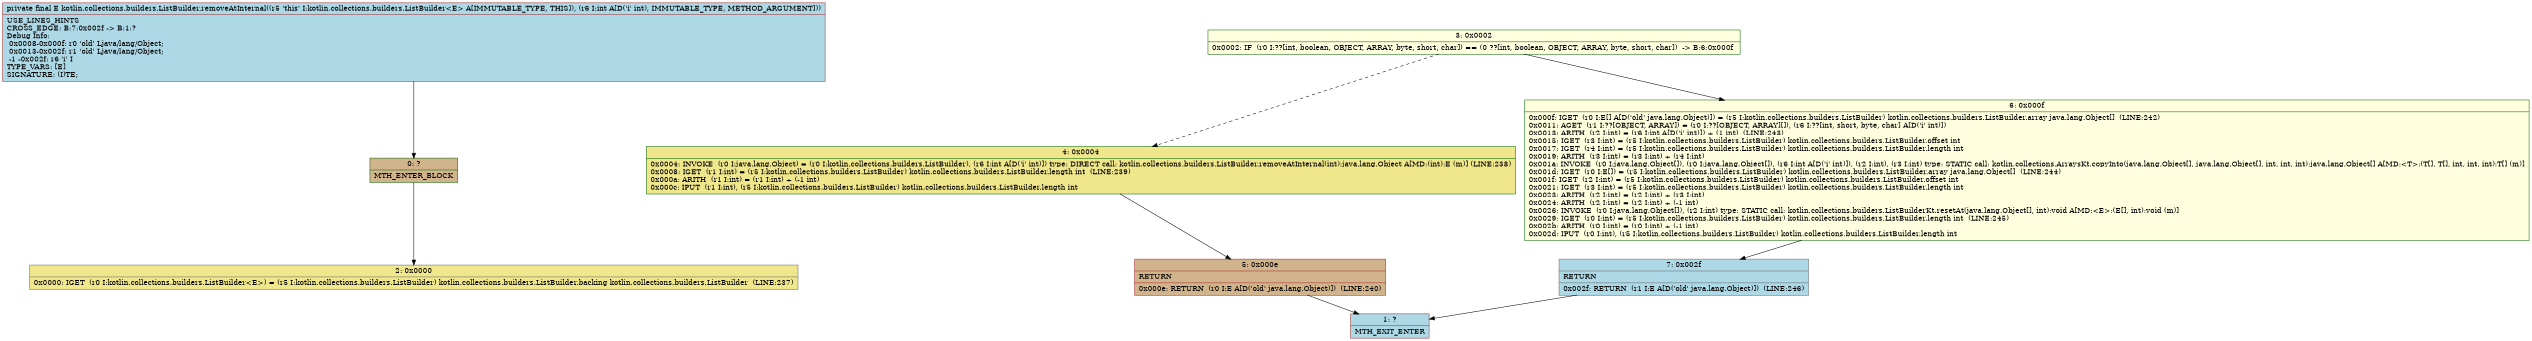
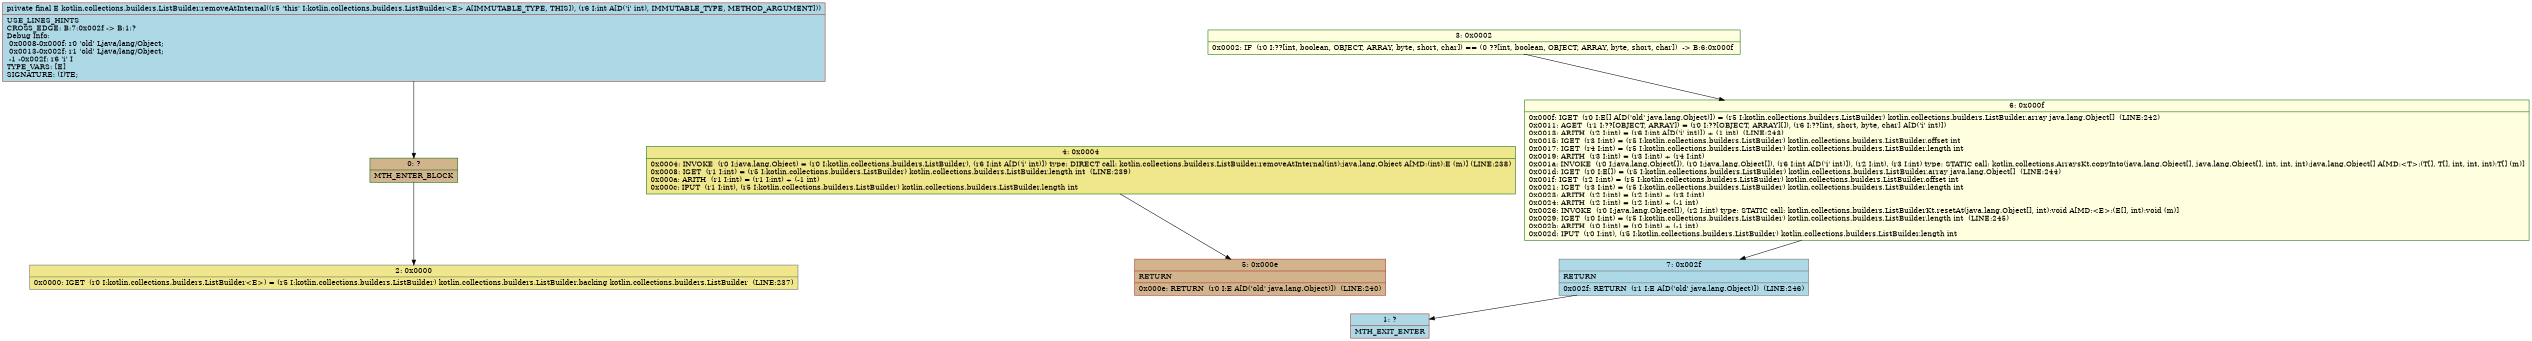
edge "3: 0x0002" -> "4: 0x0004": removed
edge "5: 0x000e" -> "1: ?": removed
